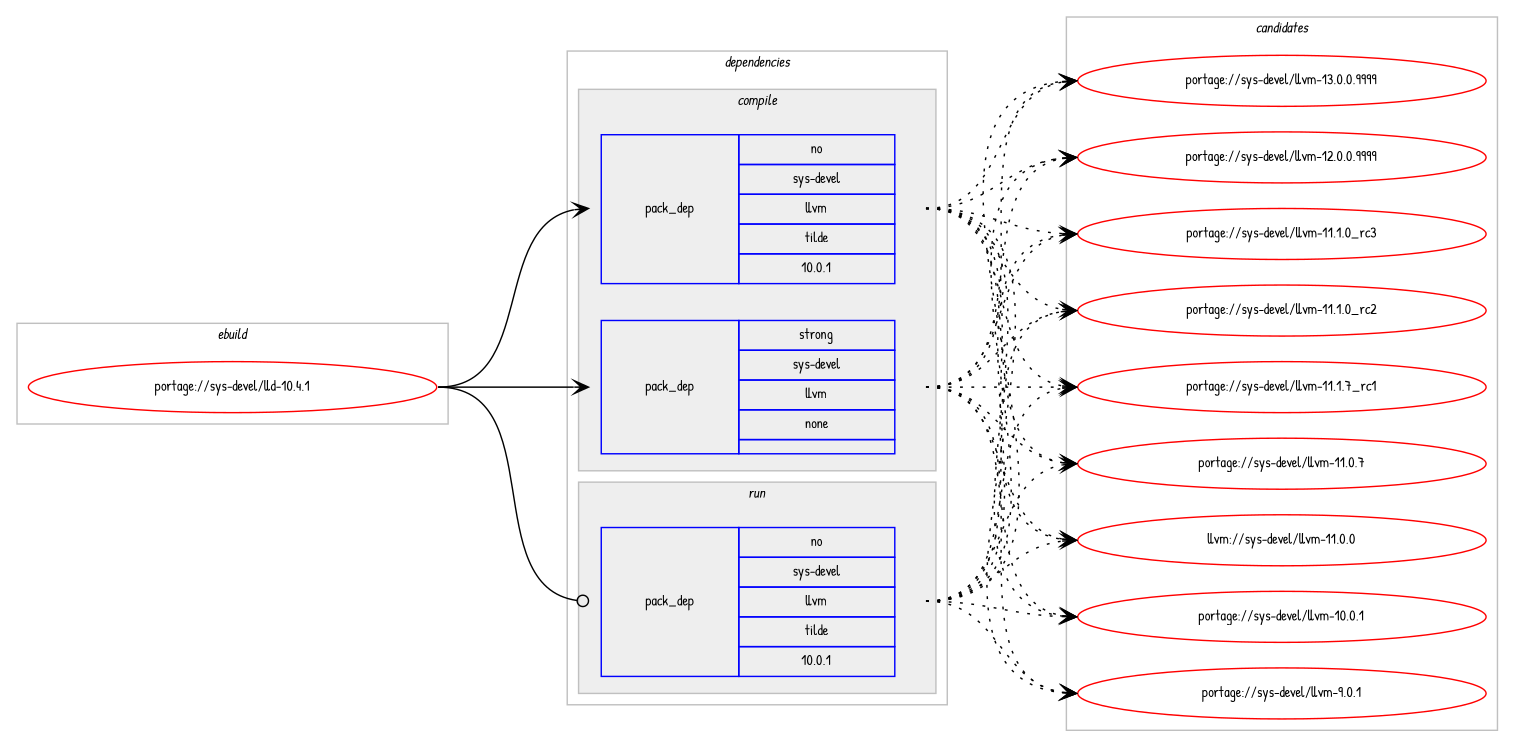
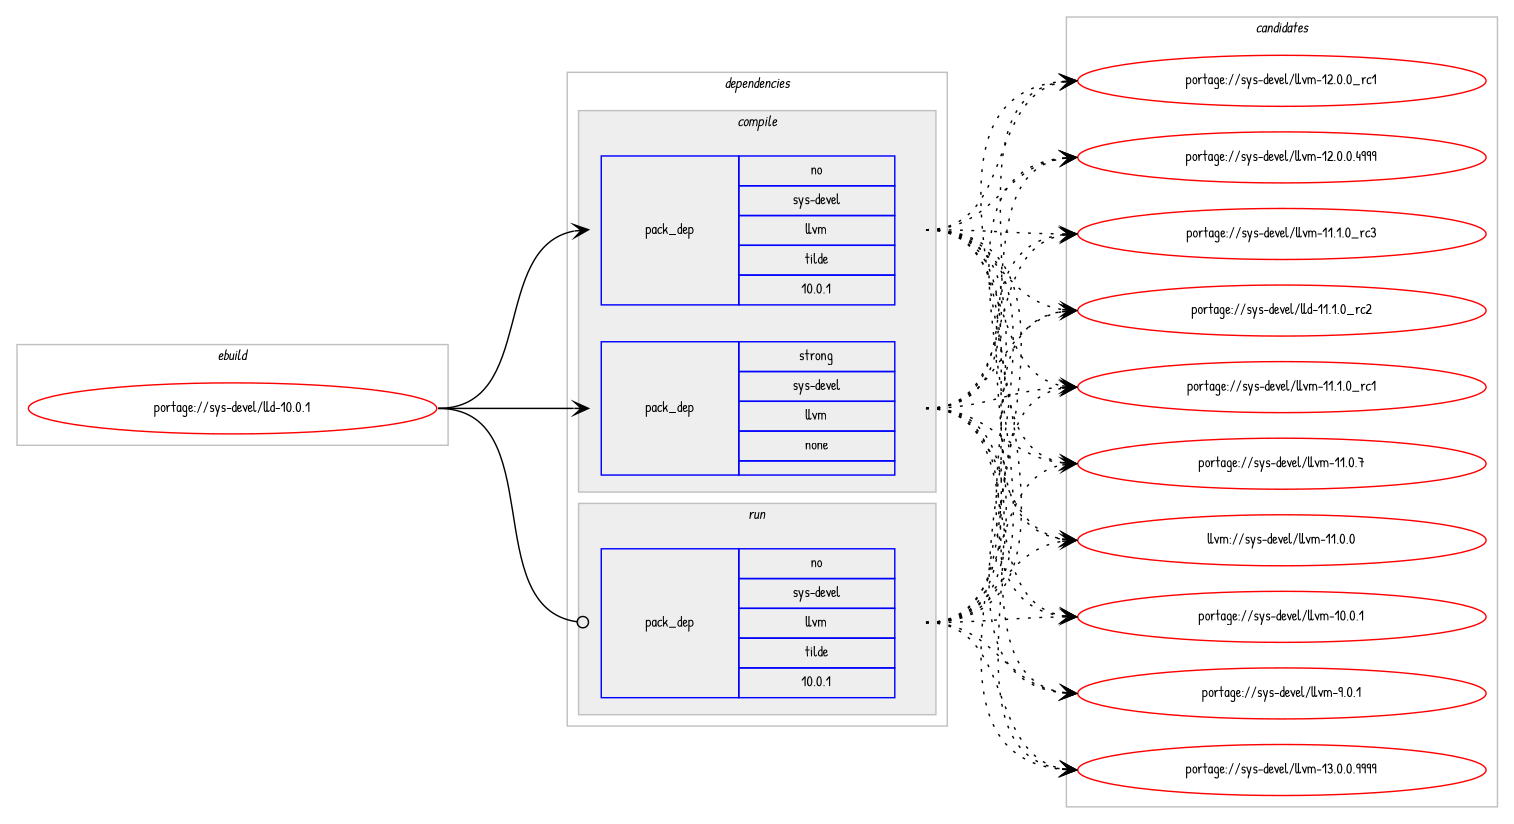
node "portage://sys-devel/llvm-12.0.0_rc1": added
node "portage://sys-devel/llvm-12.0.0.9999": label "portage://sys-devel/llvm-12.0.0.9999" -> "portage://sys-devel/llvm-12.0.0.4999"
node "portage://sys-devel/llvm-11.1.0_rc2": label "portage://sys-devel/llvm-11.1.0_rc2" -> "portage://sys-devel/lld-11.1.0_rc2"
node "portage://sys-devel/lld-10.4.1": label "portage://sys-devel/lld-10.4.1" -> "portage://sys-devel/lld-10.0.1"
node "portage://sys-devel/llvm-11.1.7_rc1": label "portage://sys-devel/llvm-11.1.7_rc1" -> "portage://sys-devel/llvm-11.1.0_rc1"
